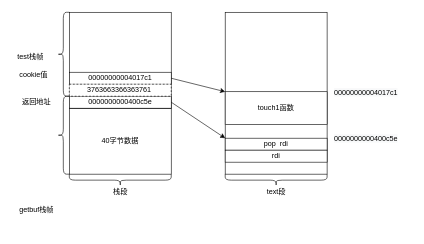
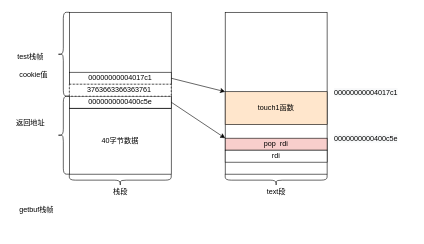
node "返回地址": moved (36, 102) -> (30, 123)
node "touch1函数": fillcolor #ffffff -> #ffe6cc
node "pop rdi": fillcolor #ffffff -> #f8cecc
